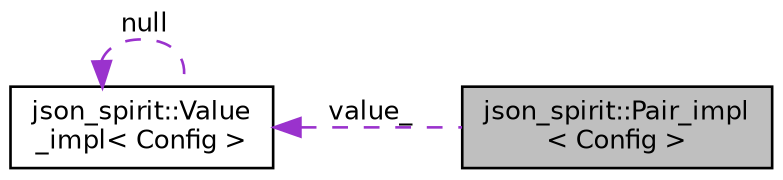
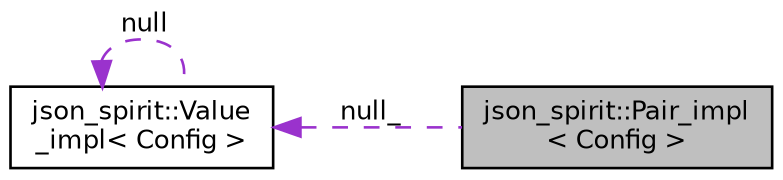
edge "json_spirit::Pair_impl < Config >" -> "json_spirit::Value _impl< Config >": label " value_" -> " null_"
